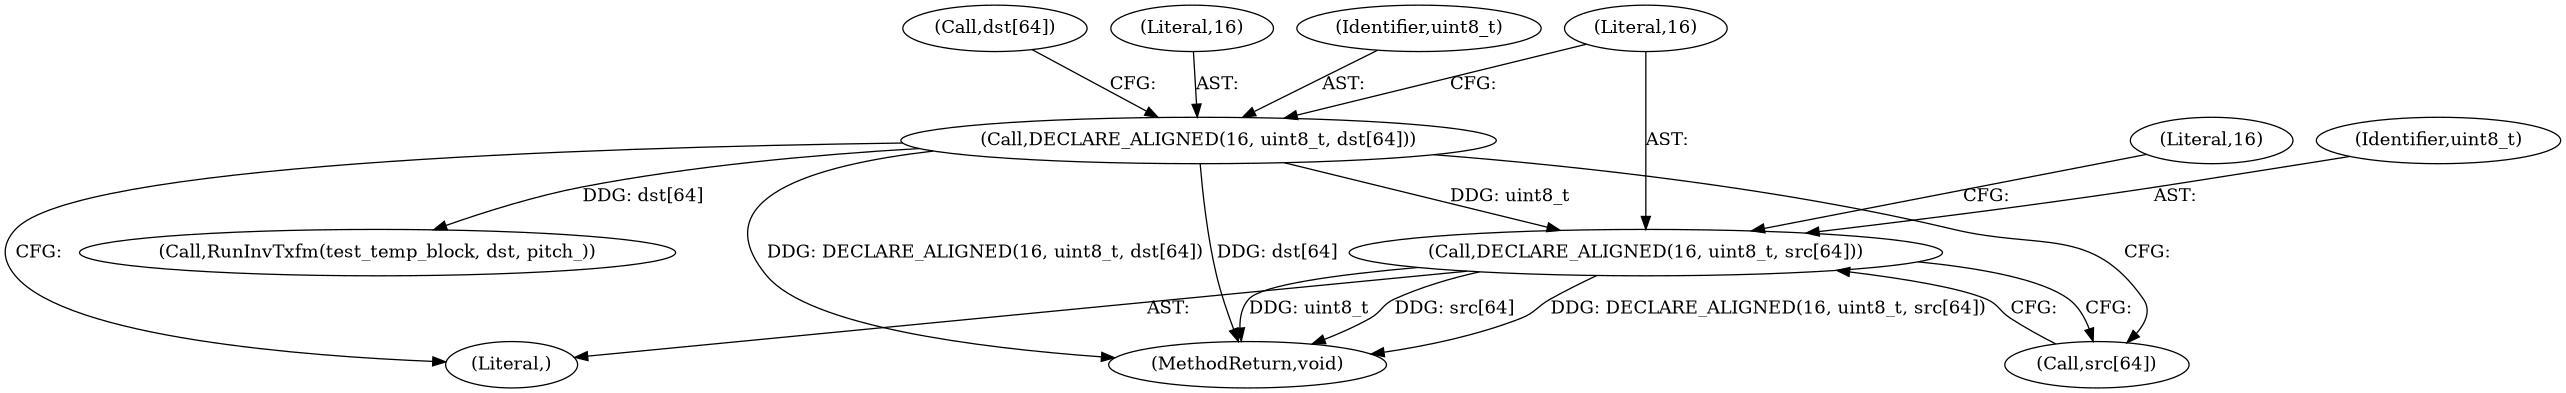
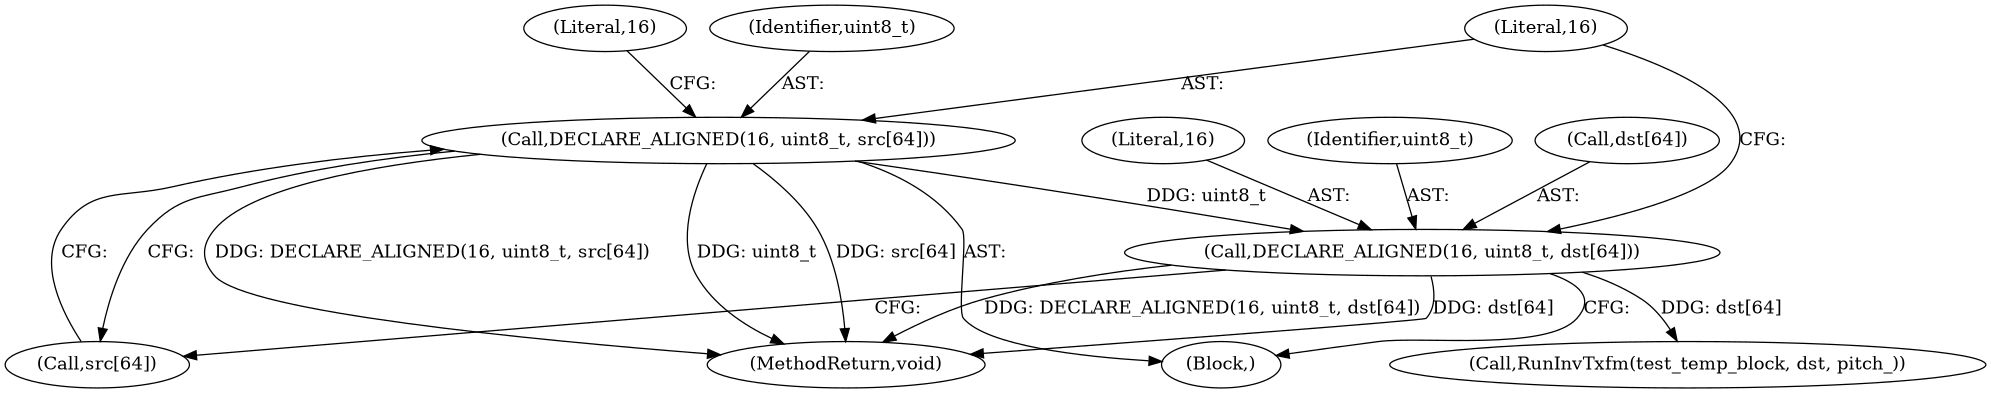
edge "(Call,dst[64])" -> "(Call,DECLARE_ALIGNED(16, uint8_t, dst[64]))": label "CFG: " -> "AST: "
edge "(Call,DECLARE_ALIGNED(16, uint8_t, dst[64]))" -> "(Call,DECLARE_ALIGNED(16, uint8_t, src[64]))": reversed
node "(Literal,)": label "(Literal,)" -> "(Block,)"
